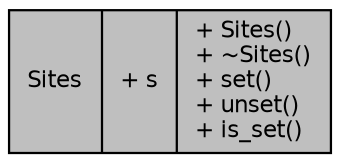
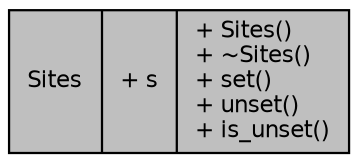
node "Sites": text "+ is_set()" -> "+ is_unset()"
